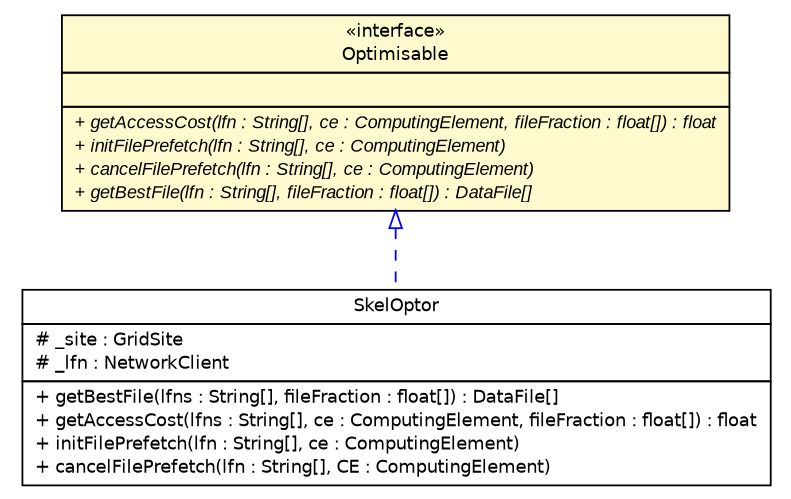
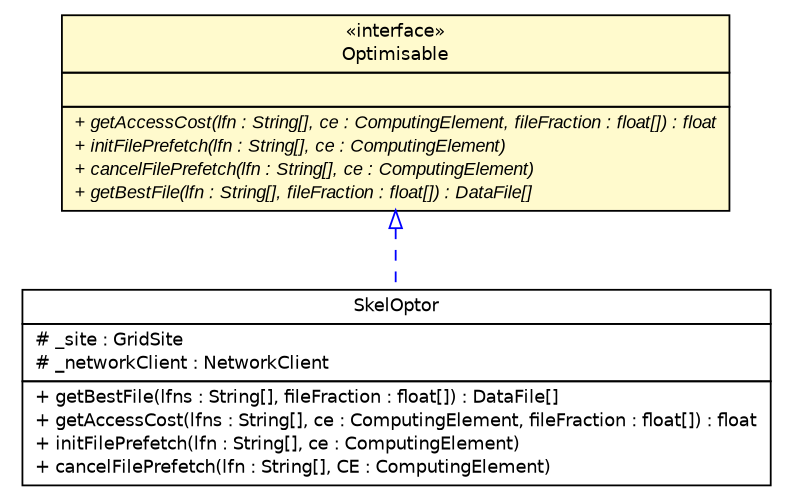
node "SkelOptor": text "# _lfn : NetworkClient" -> "# _networkClient : NetworkClient"
